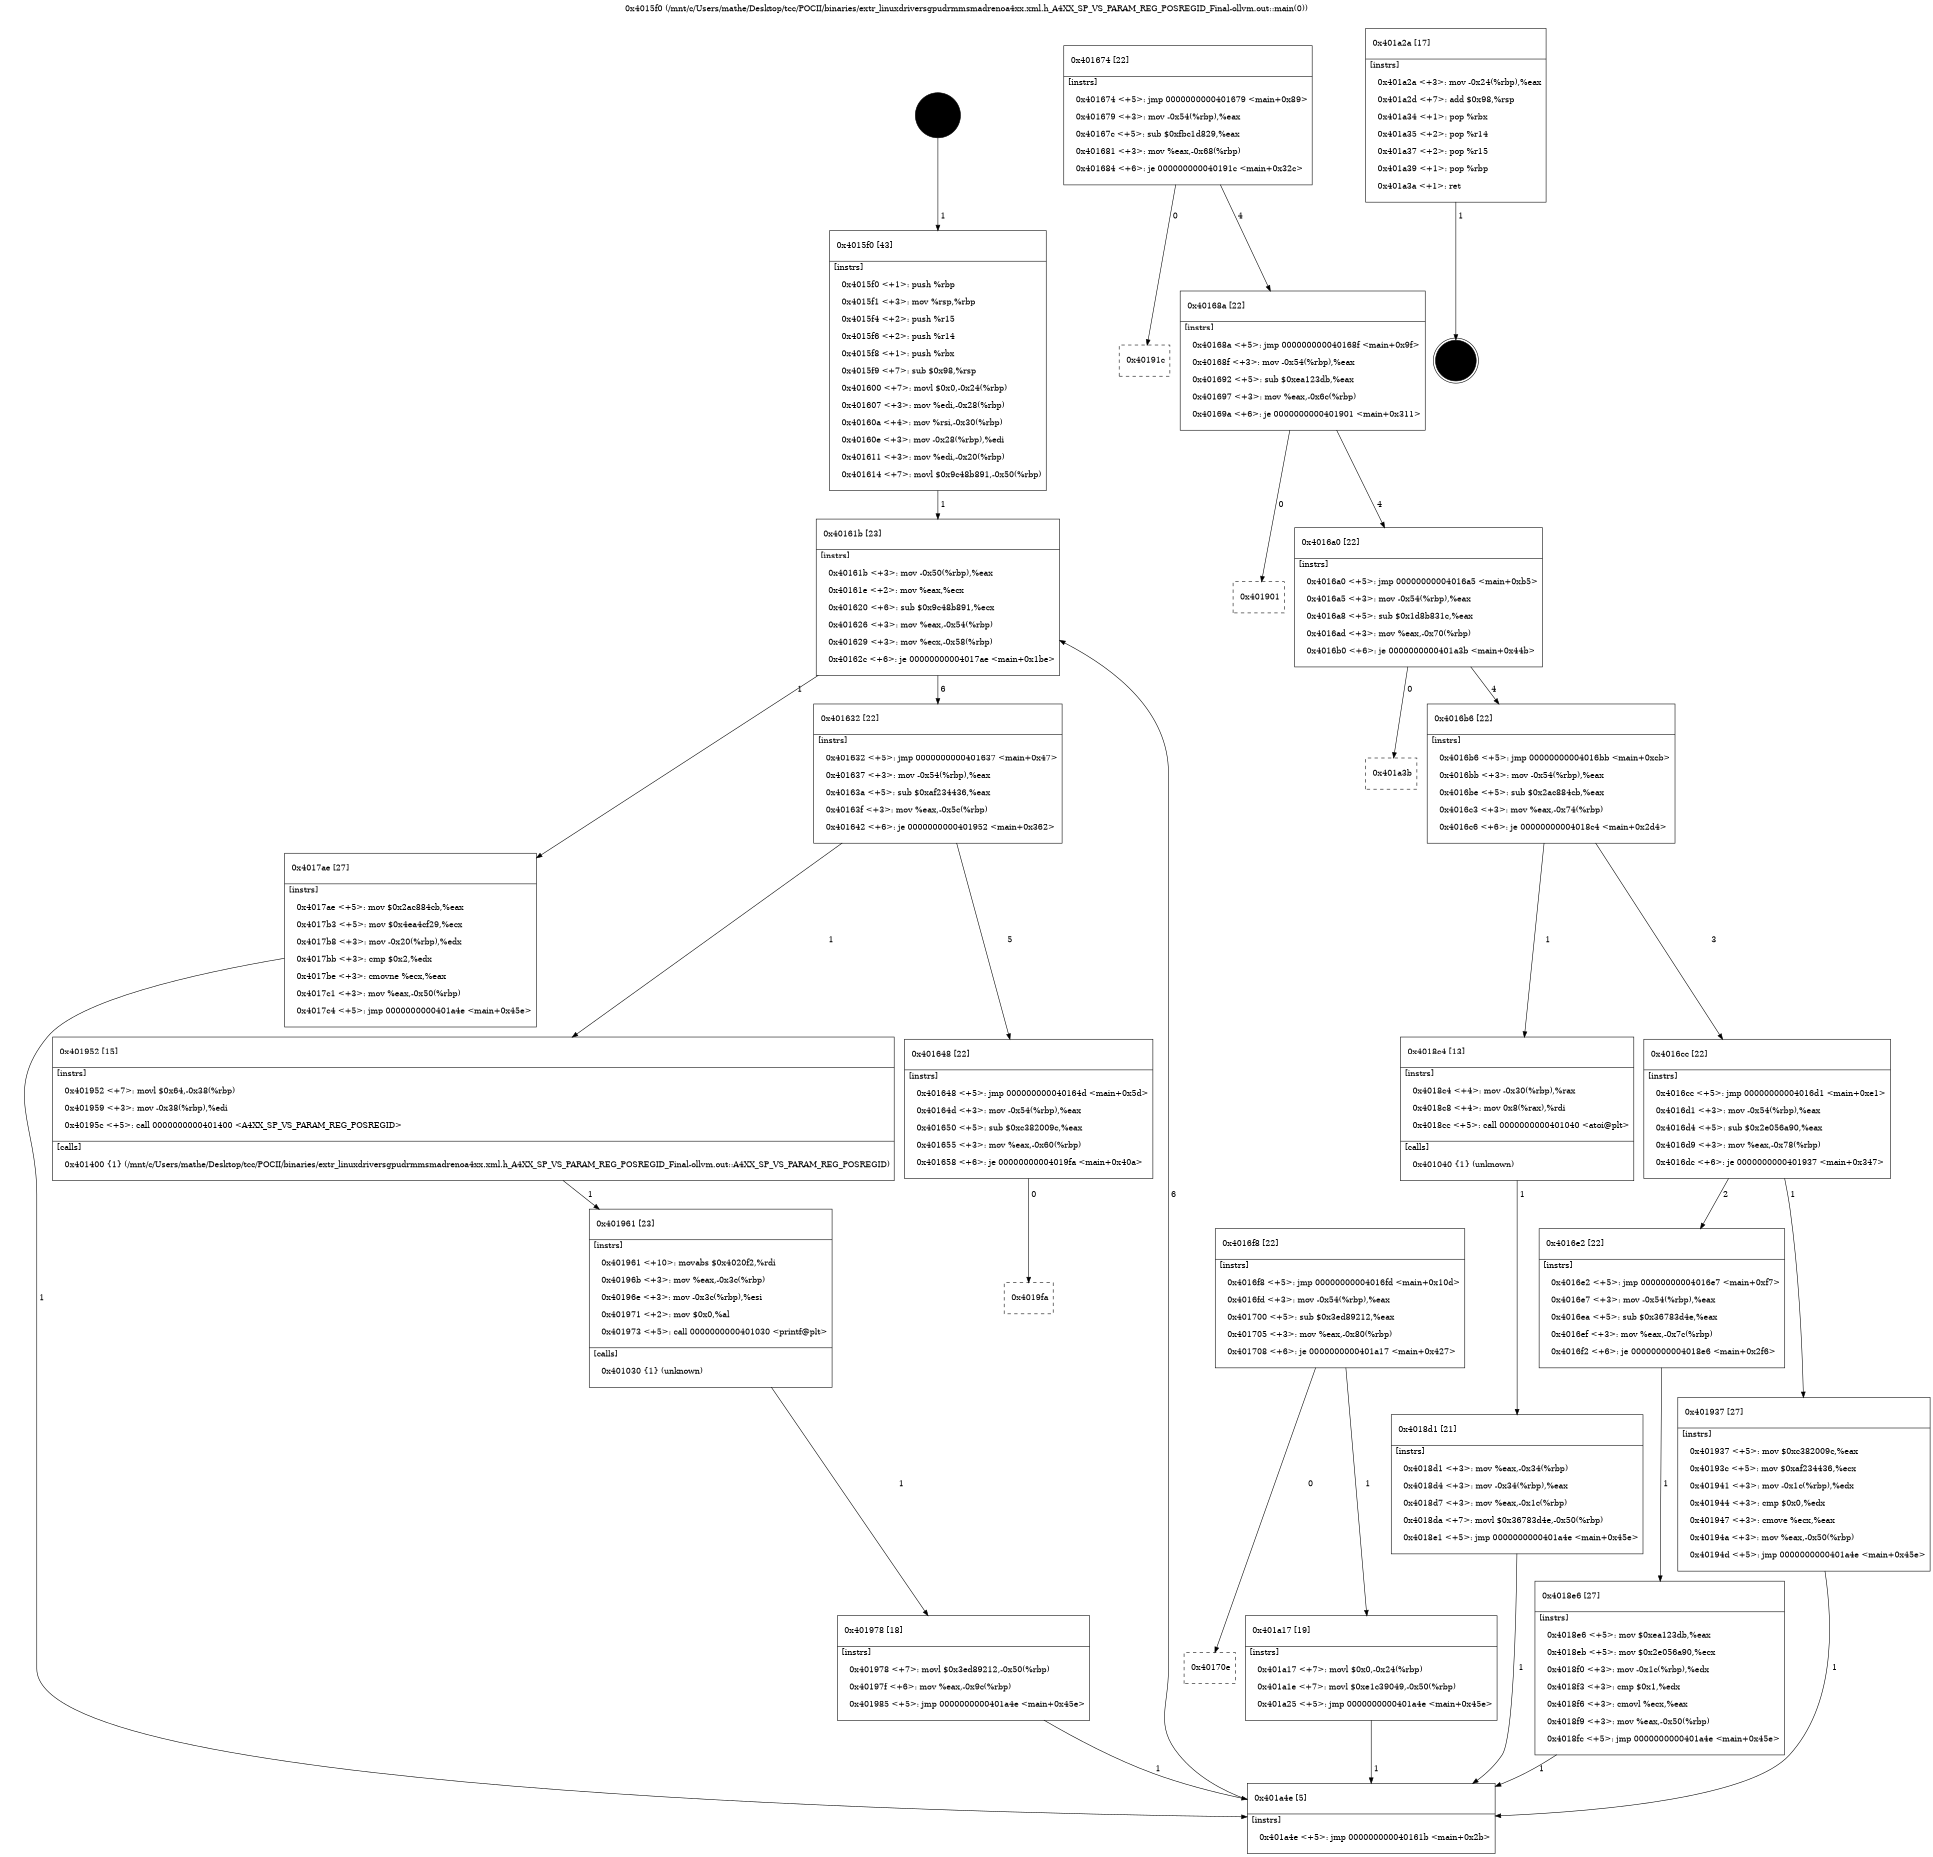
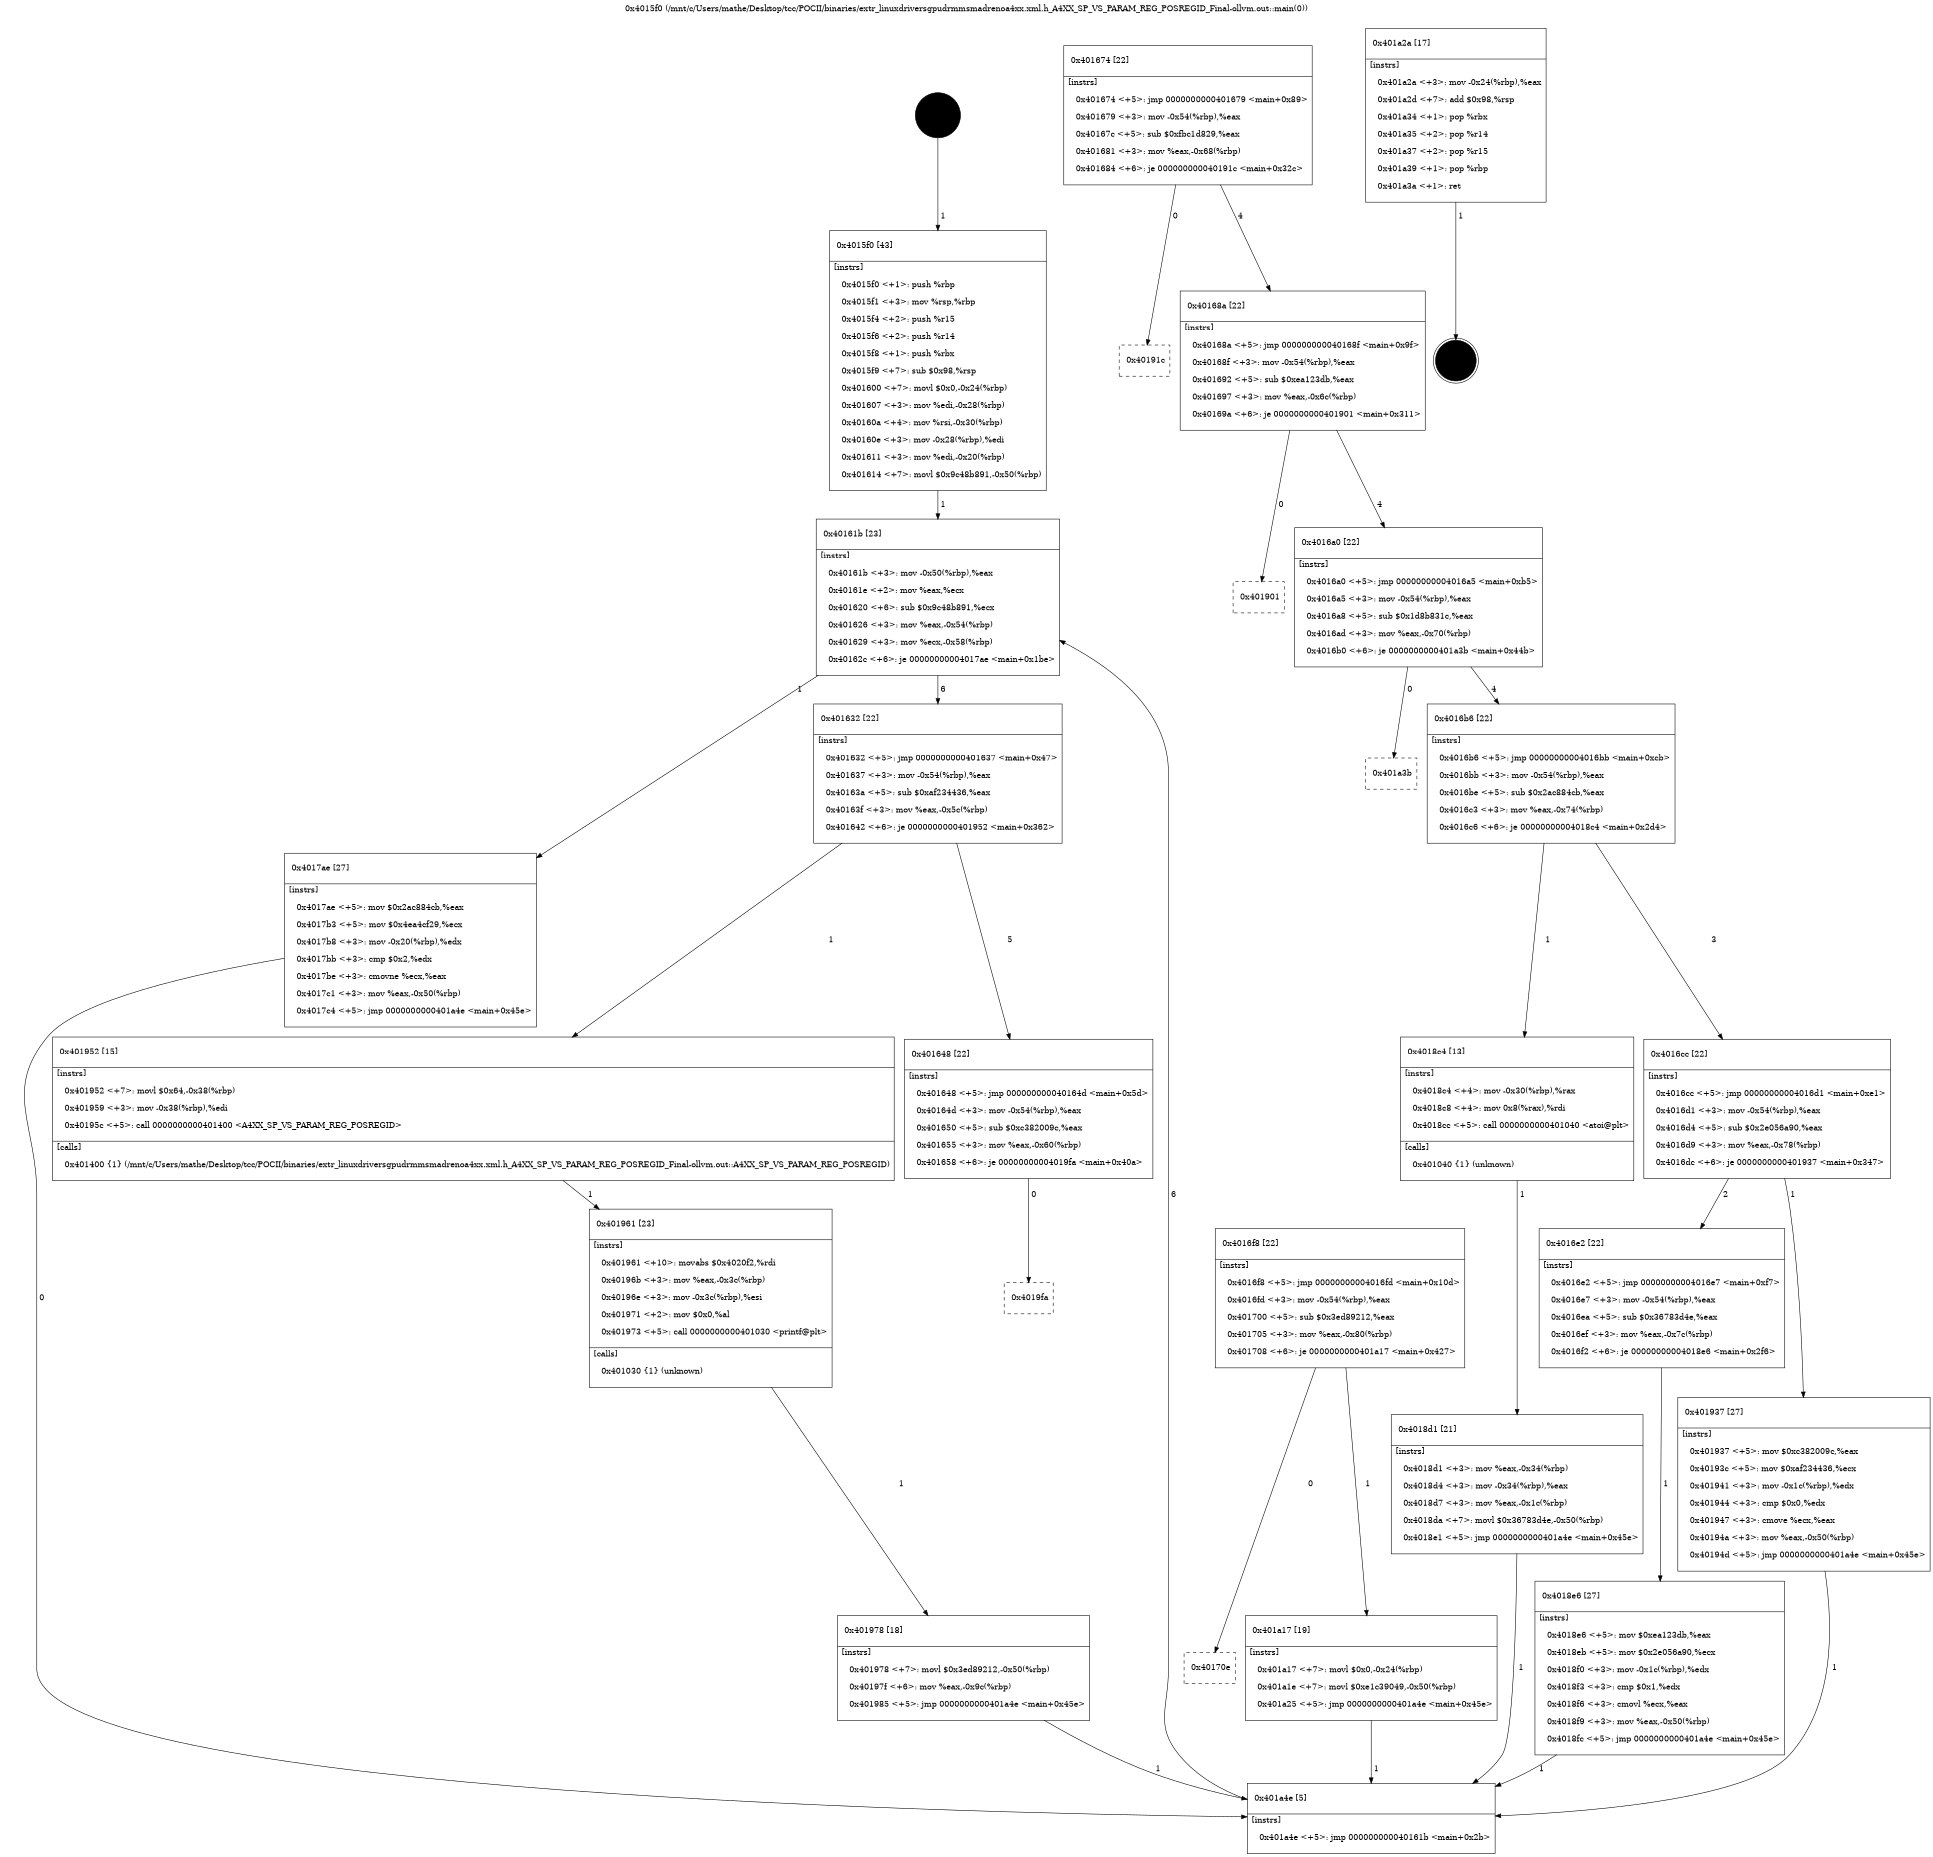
edge "0x4017ae [27]" -> "0x401a4e [5]": label " 1" -> " 0"
